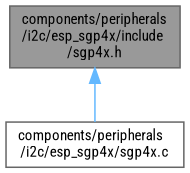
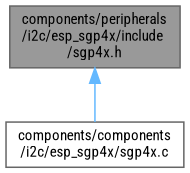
node "components/peripherals /i2c/esp_sgp4x/sgp4x.c": label "components/peripherals /i2c/esp_sgp4x/sgp4x.c" -> "components/components /i2c/esp_sgp4x/sgp4x.c"
